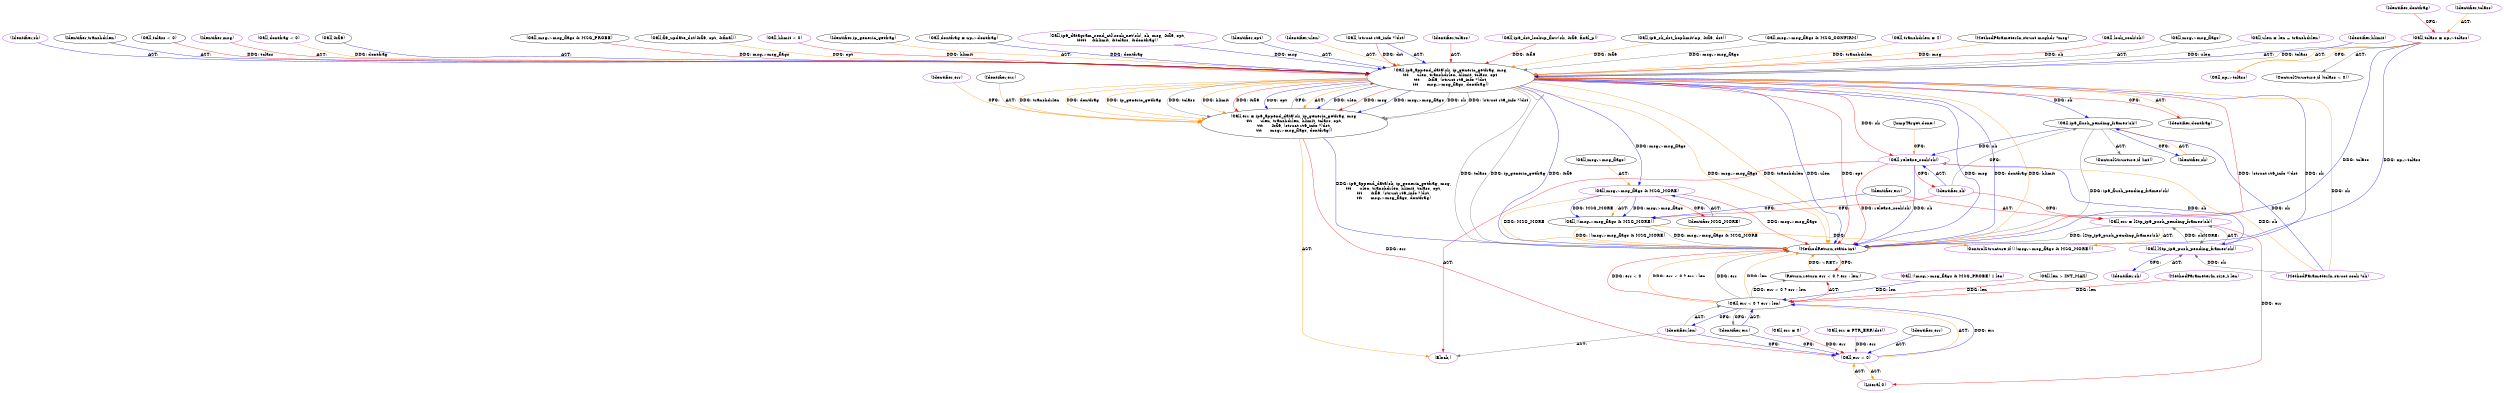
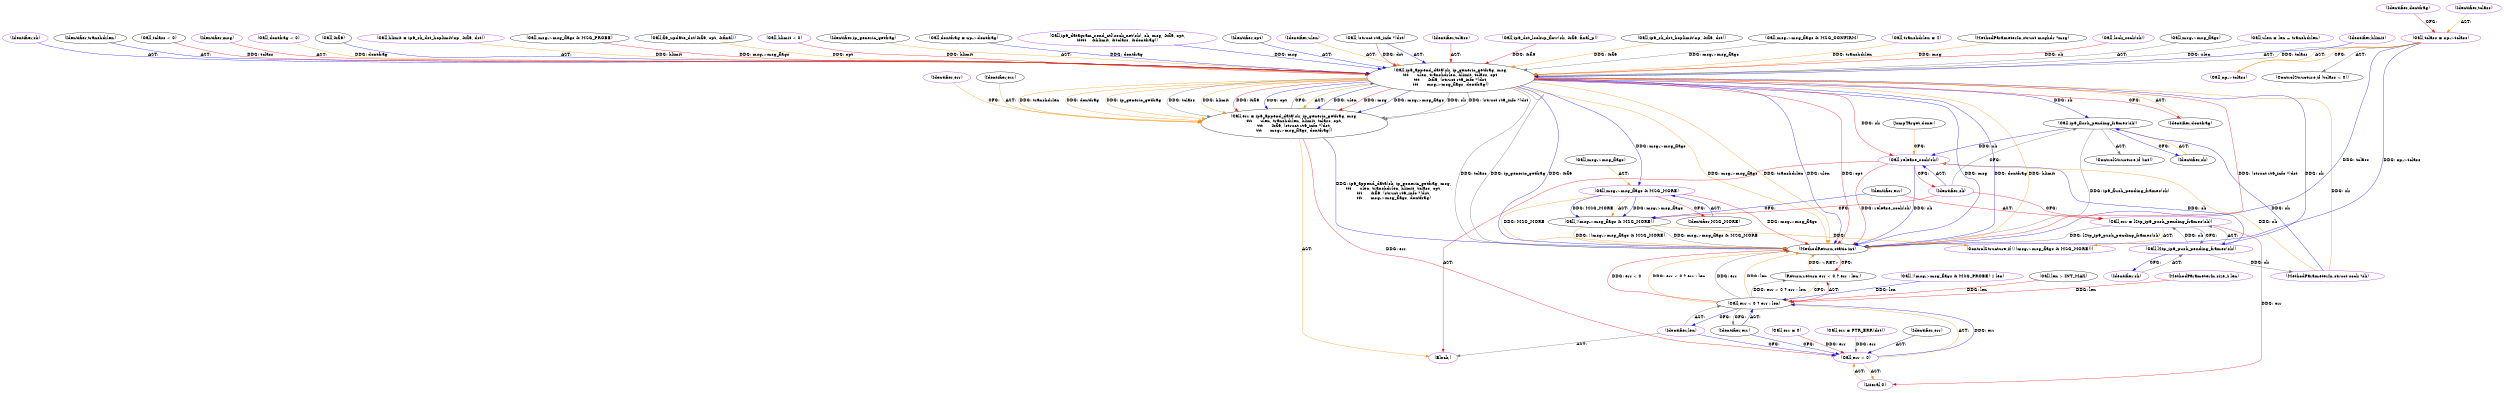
node "(Call,hlimit = ip6_sk_dst_hoplimit(np, &fl6, dst))": added
edge "(Call,err = l2tp_ip6_push_pending_frames(sk))" -> "(Call,l2tp_ip6_push_pending_frames(sk))": label "MORE: " -> "CFG: "
edge "(MethodParameterIn,struct sock *sk)" -> "(Call,l2tp_ip6_push_pending_frames(sk))": reversed
edge "(Return,return err < 0 ? err : len;)" -> "(Call,err < 0 ? err : len)": added, label "CFG:"
